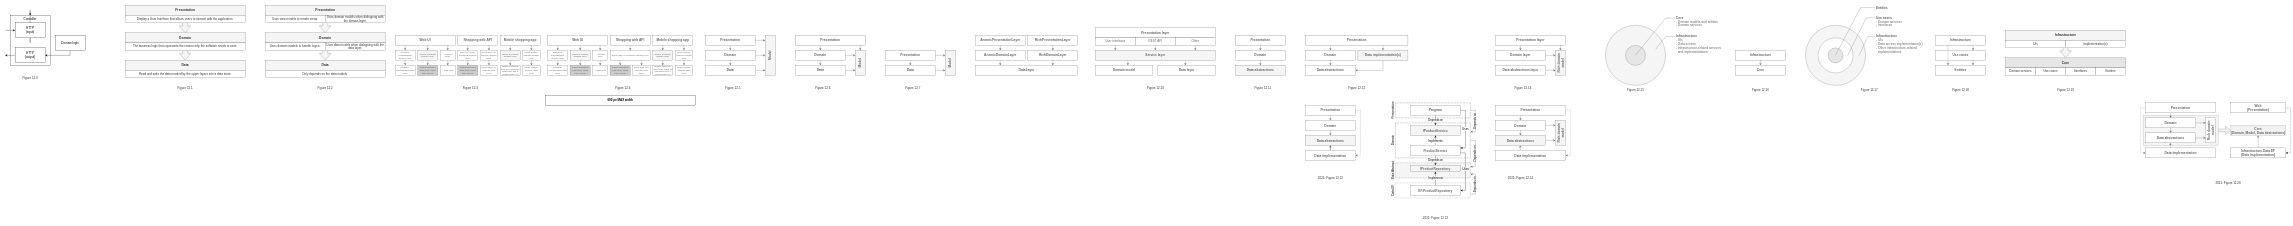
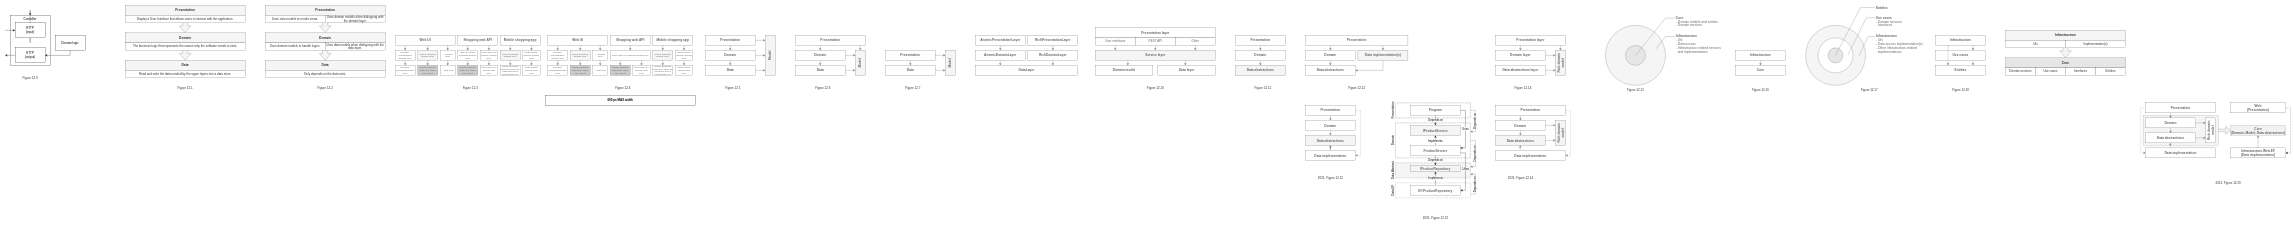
node "Only depends on the data models.": label "Only depends on the data models." -> "Only depends on the data exist."
node "Figure 12.19": removed
node "Infrastructure.Data.EF (Data implementation)": label "Infrastructure.Data.EF (Data implementation)" -> "Infrastructure.Web.EF (Data implementation)"
